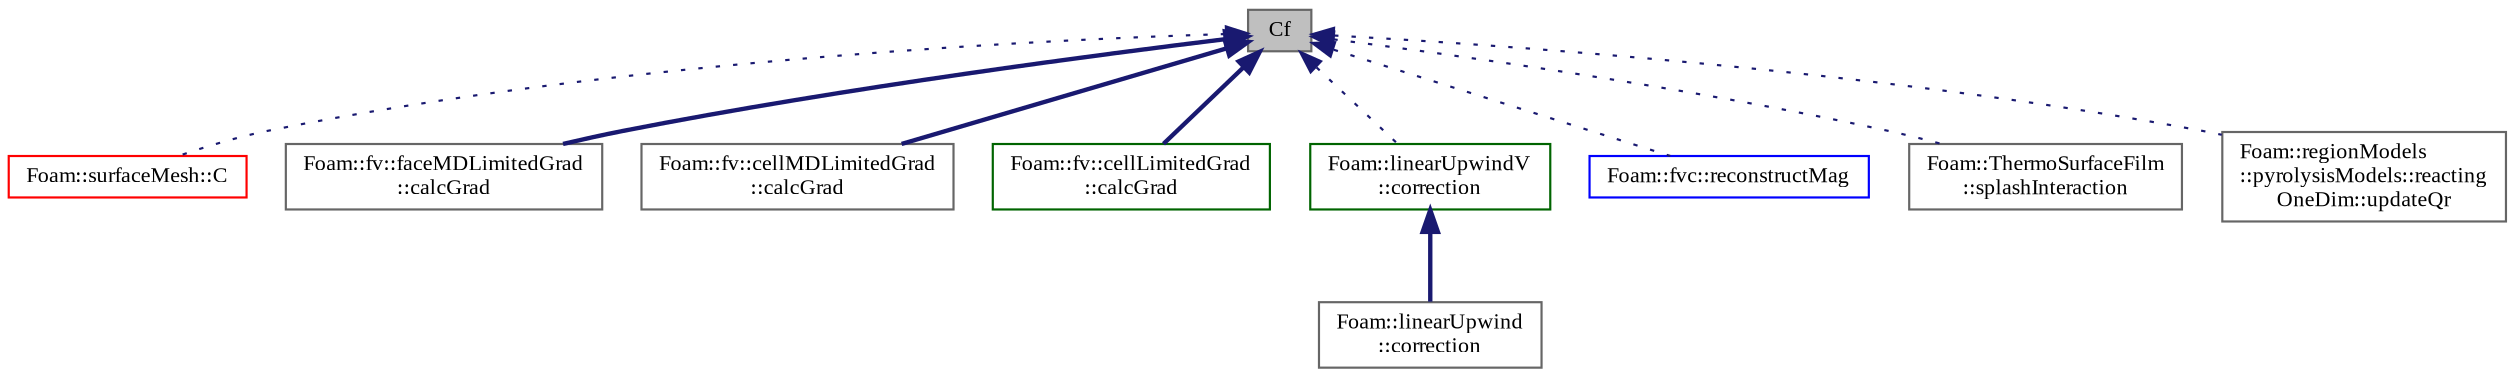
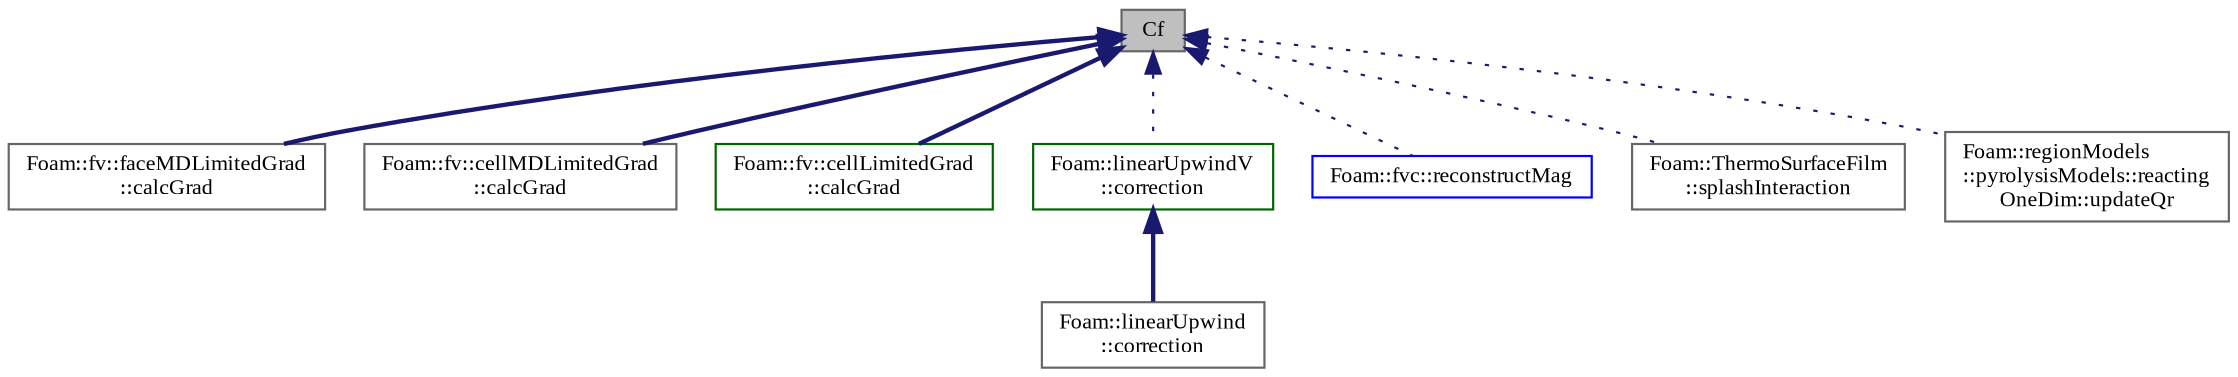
node "Foam::surfaceMesh::C": removed
